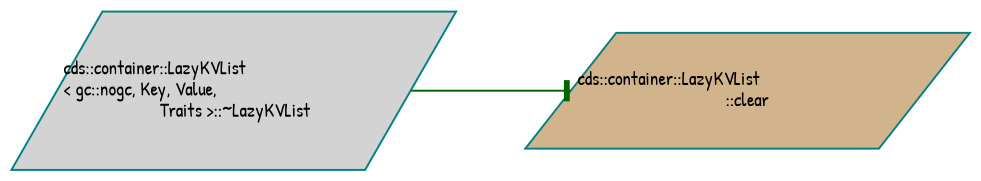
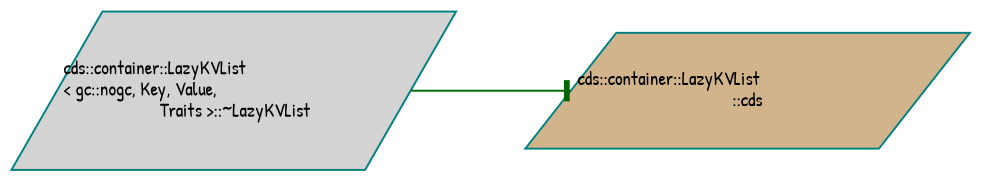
node "cds::container::LazyKVList ::clear": label "cds::container::LazyKVList ::clear" -> "cds::container::LazyKVList ::cds"
